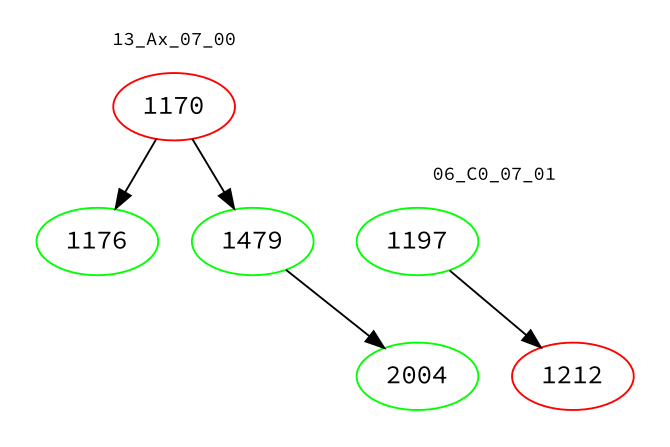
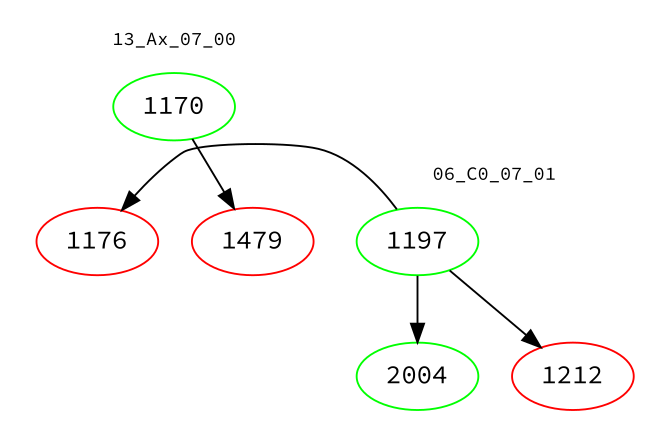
node "1170": color red -> green
edge "1170" -> "1176": now "1197" -> "1176"
node "1176": color green -> red
node "1479": color green -> red
edge "1479" -> "2004": now "1197" -> "2004"
